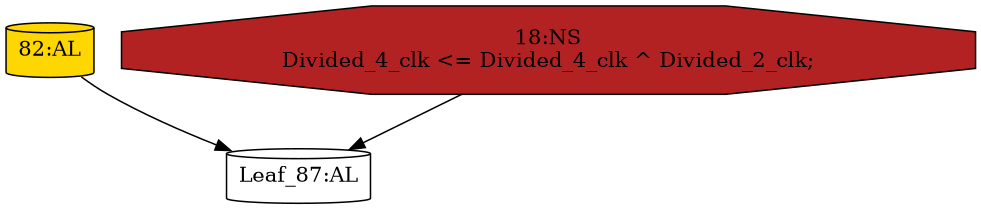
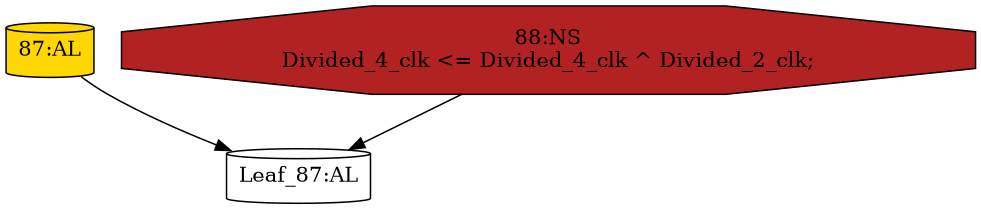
node "82:AL": label "82:AL" -> "87:AL"
node "18:NS Divided_4_clk <= Divided_4_clk ^ Divided_2_clk;": label "18:NS Divided_4_clk <= Divided_4_clk ^ Divided_2_clk;" -> "88:NS Divided_4_clk <= Divided_4_clk ^ Divided_2_clk;"
